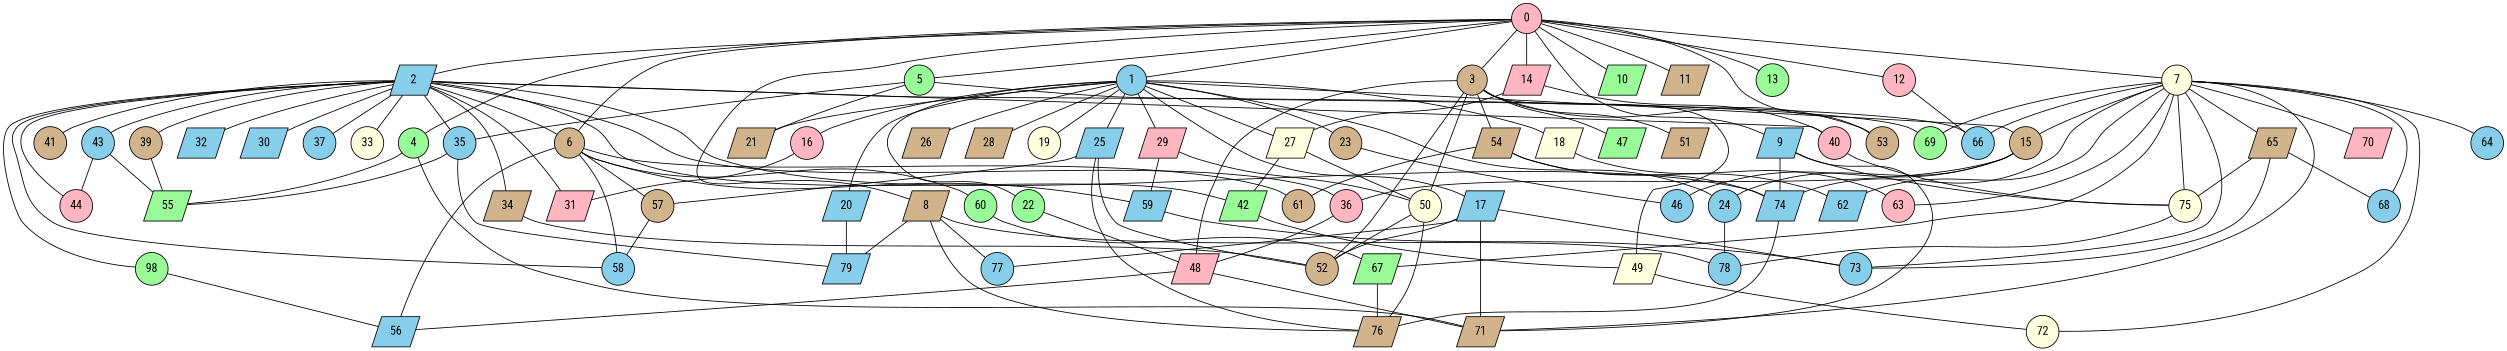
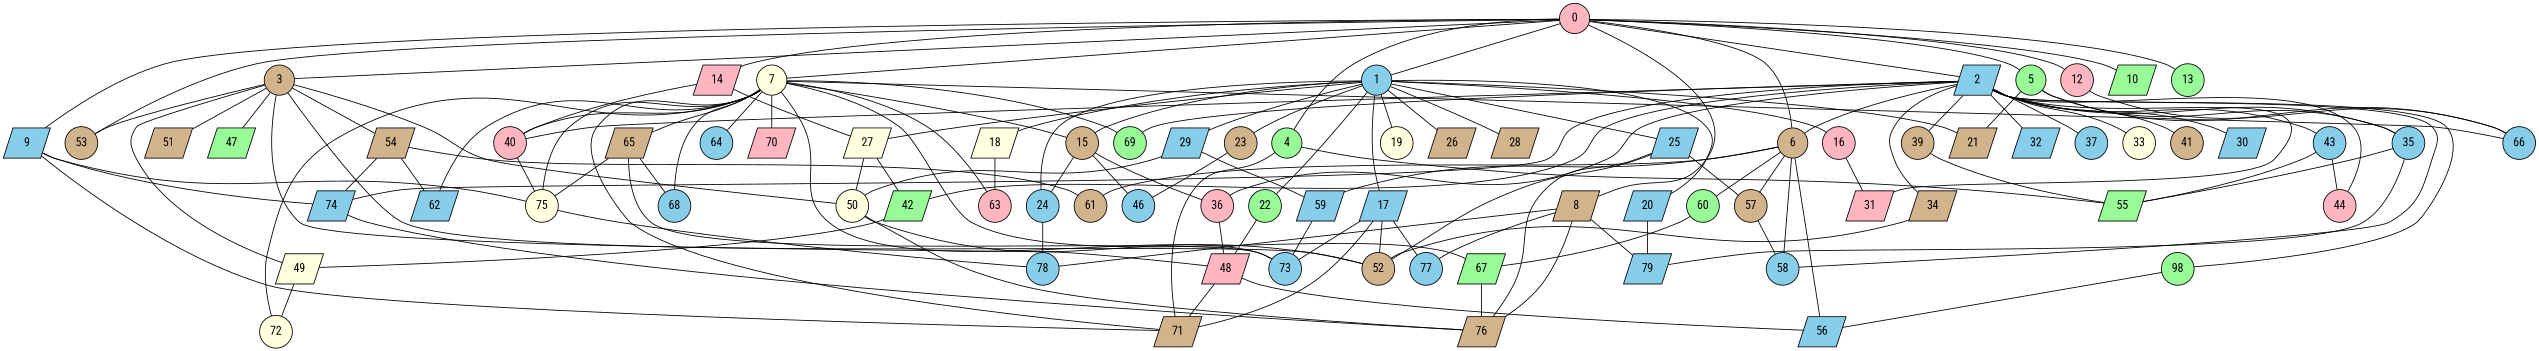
node "11": removed
node "29": fillcolor lightpink -> skyblue
edge "7" -- "74": now "7" -- "40"
